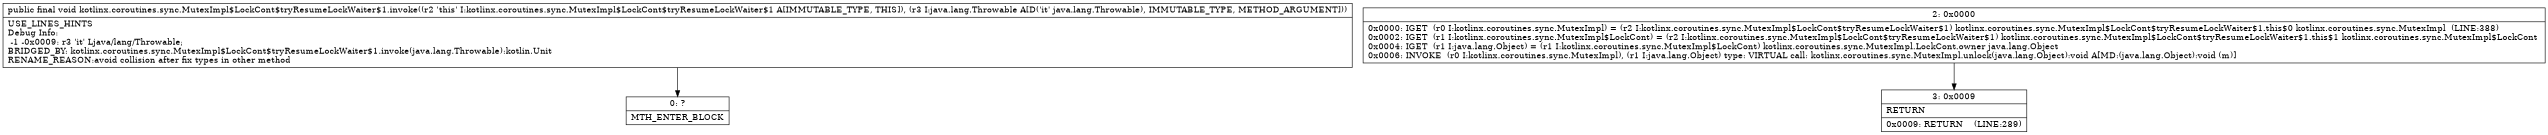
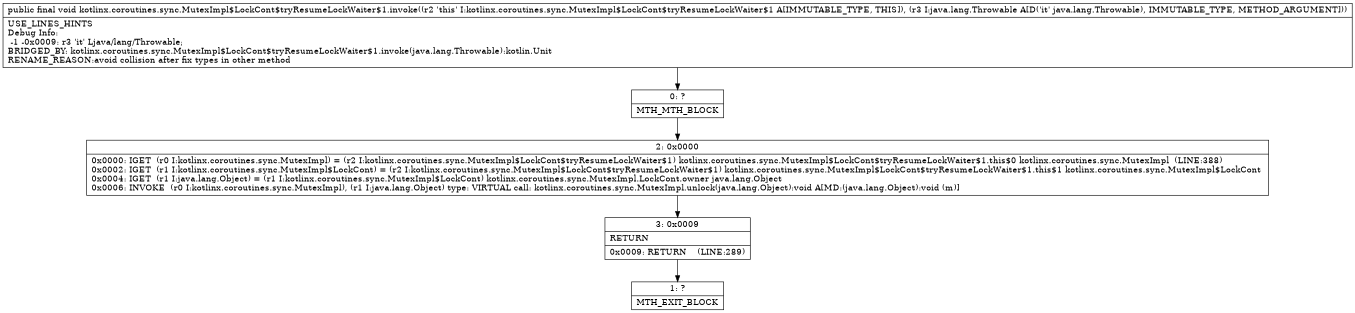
node "0: ?": text "MTH_ENTER_BLOCK" -> "MTH_MTH_BLOCK"
edge "0: ?" -> "2: 0x0000": added
node "1: ?": added
